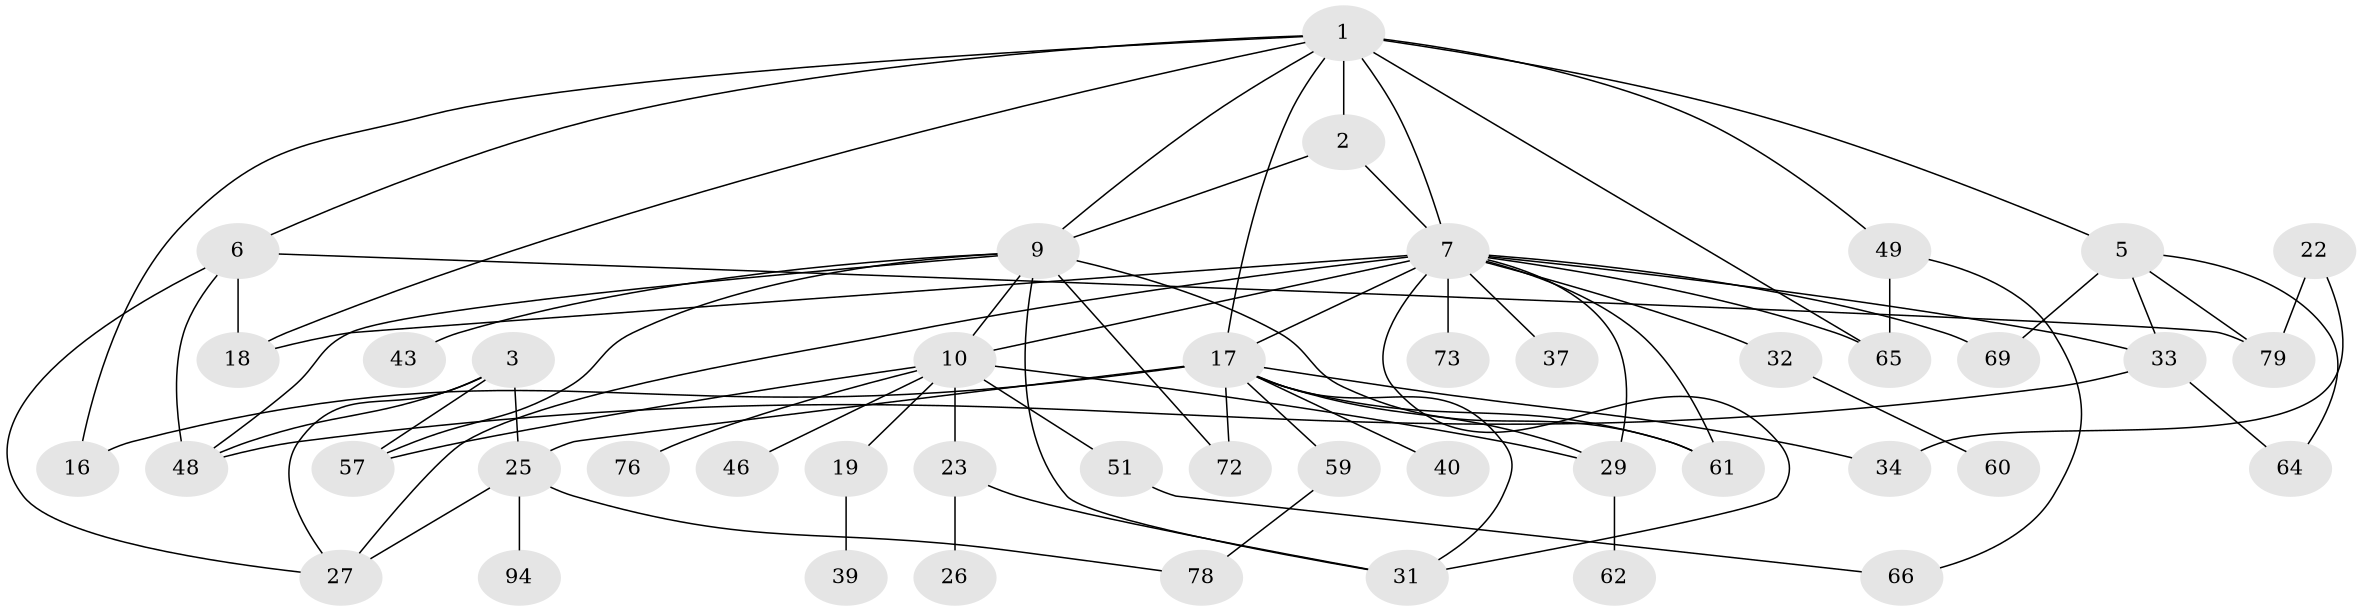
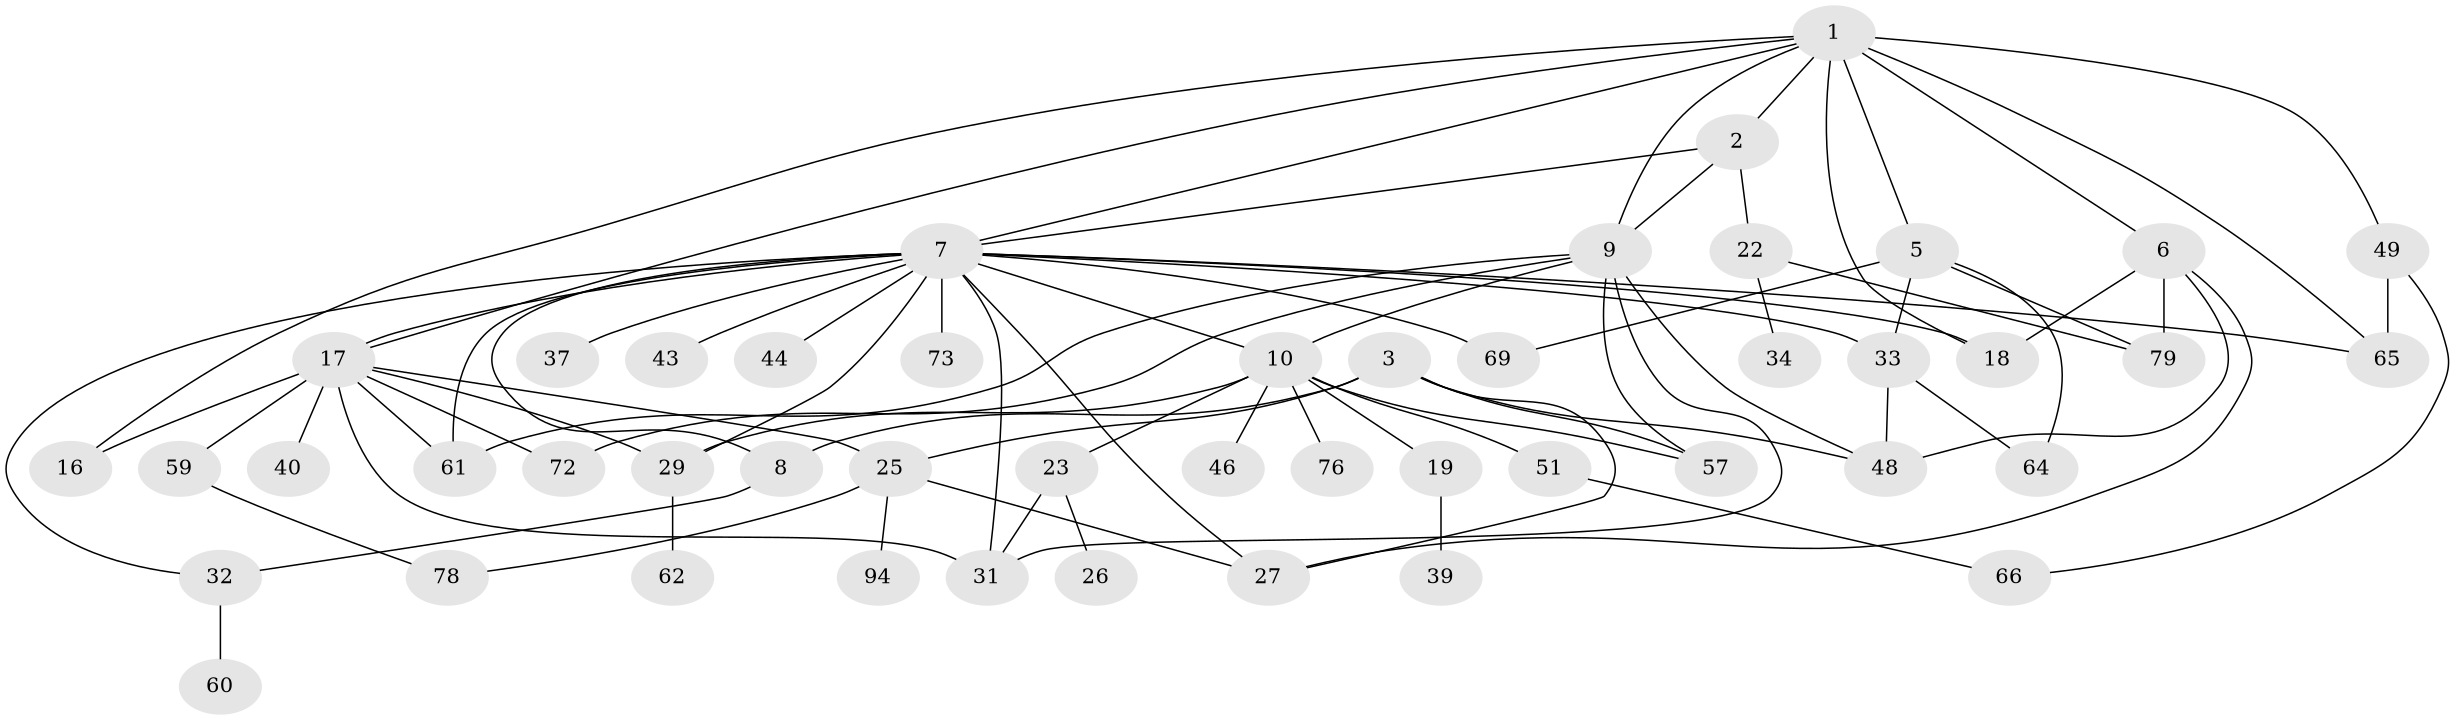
edge "2" -- "22": added
edge "9" -- "43": now "7" -- "43"
node "44": added
edge "17" -- "34": removed
node "8": added
